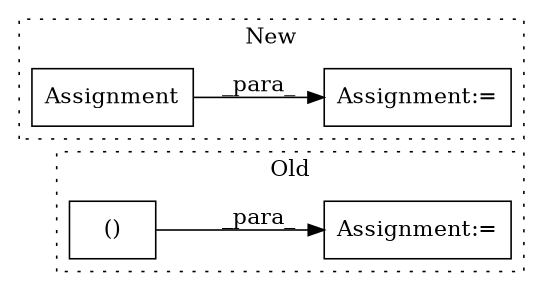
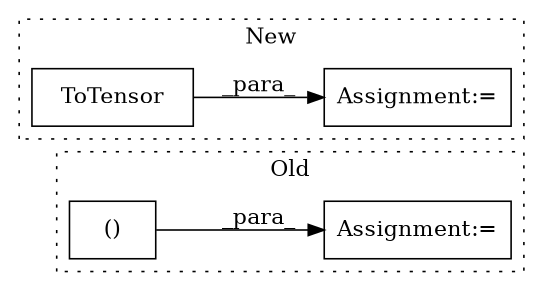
node "Assignment": label "Assignment" -> "ToTensor"
